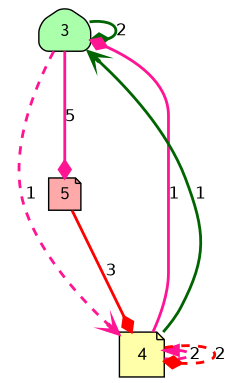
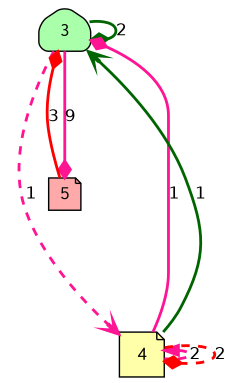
edge "3" -> "5": label "5" -> "9"
edge "5" -> "4": now "5" -> "3"
